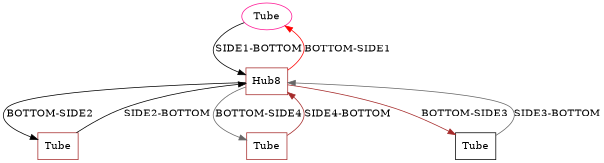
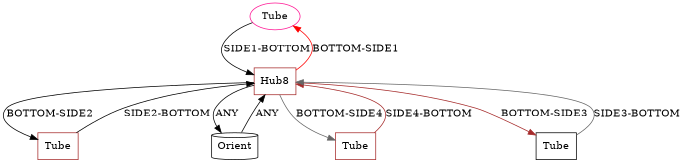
node "Orient": added
